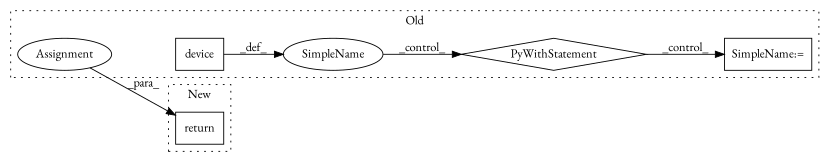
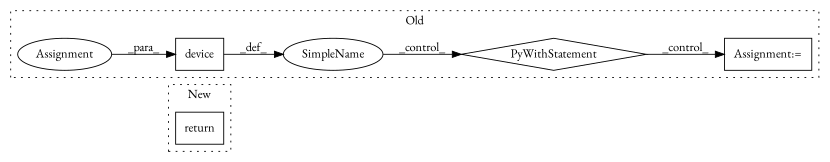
node "SimpleName:=": label "SimpleName:=" -> "Assignment:="
edge "Assignment" -> "return": now "Assignment" -> "device"
